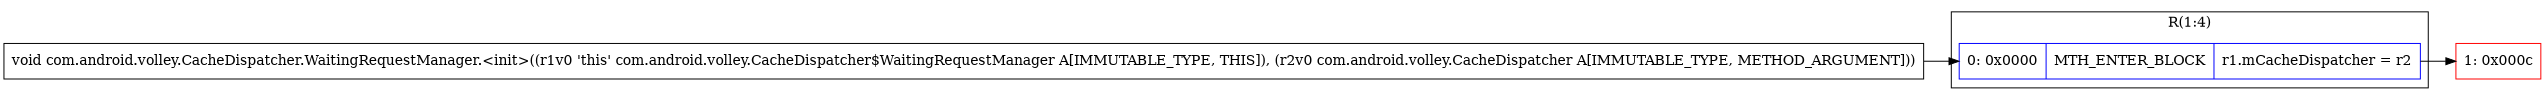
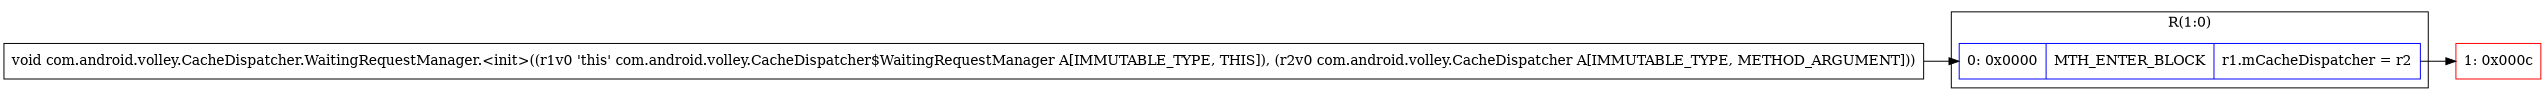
cluster "R(1:4)": label "R(1:4)" -> "R(1:0)"
